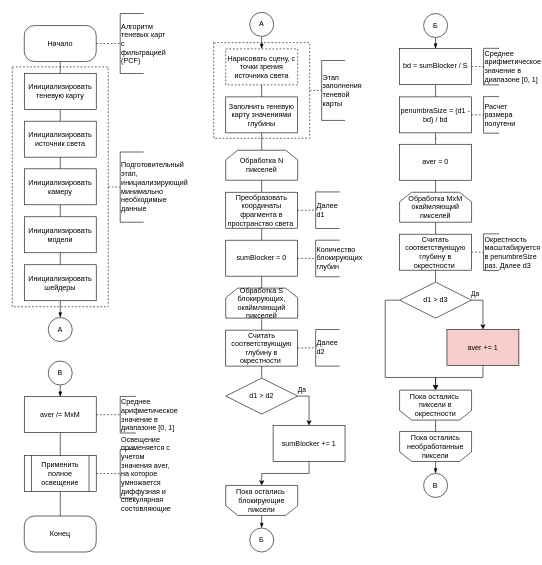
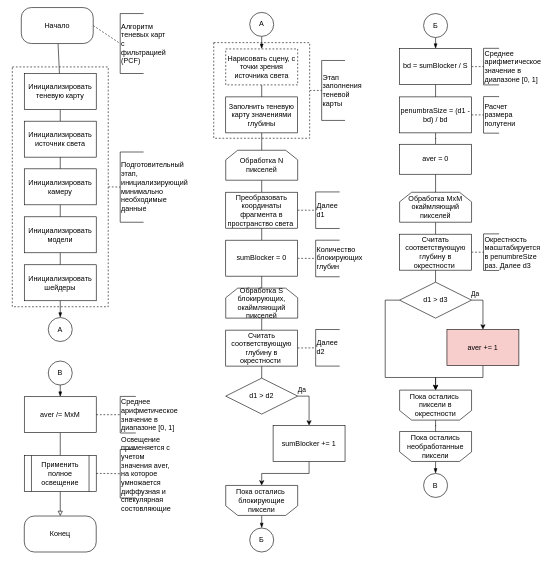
node "Начало": moved (60, 43) -> (57, 25)
node "aver = 0": size 72x36 -> 72x30
edge "Применить полное освещение" -- "Конец": arrowhead none -> block
